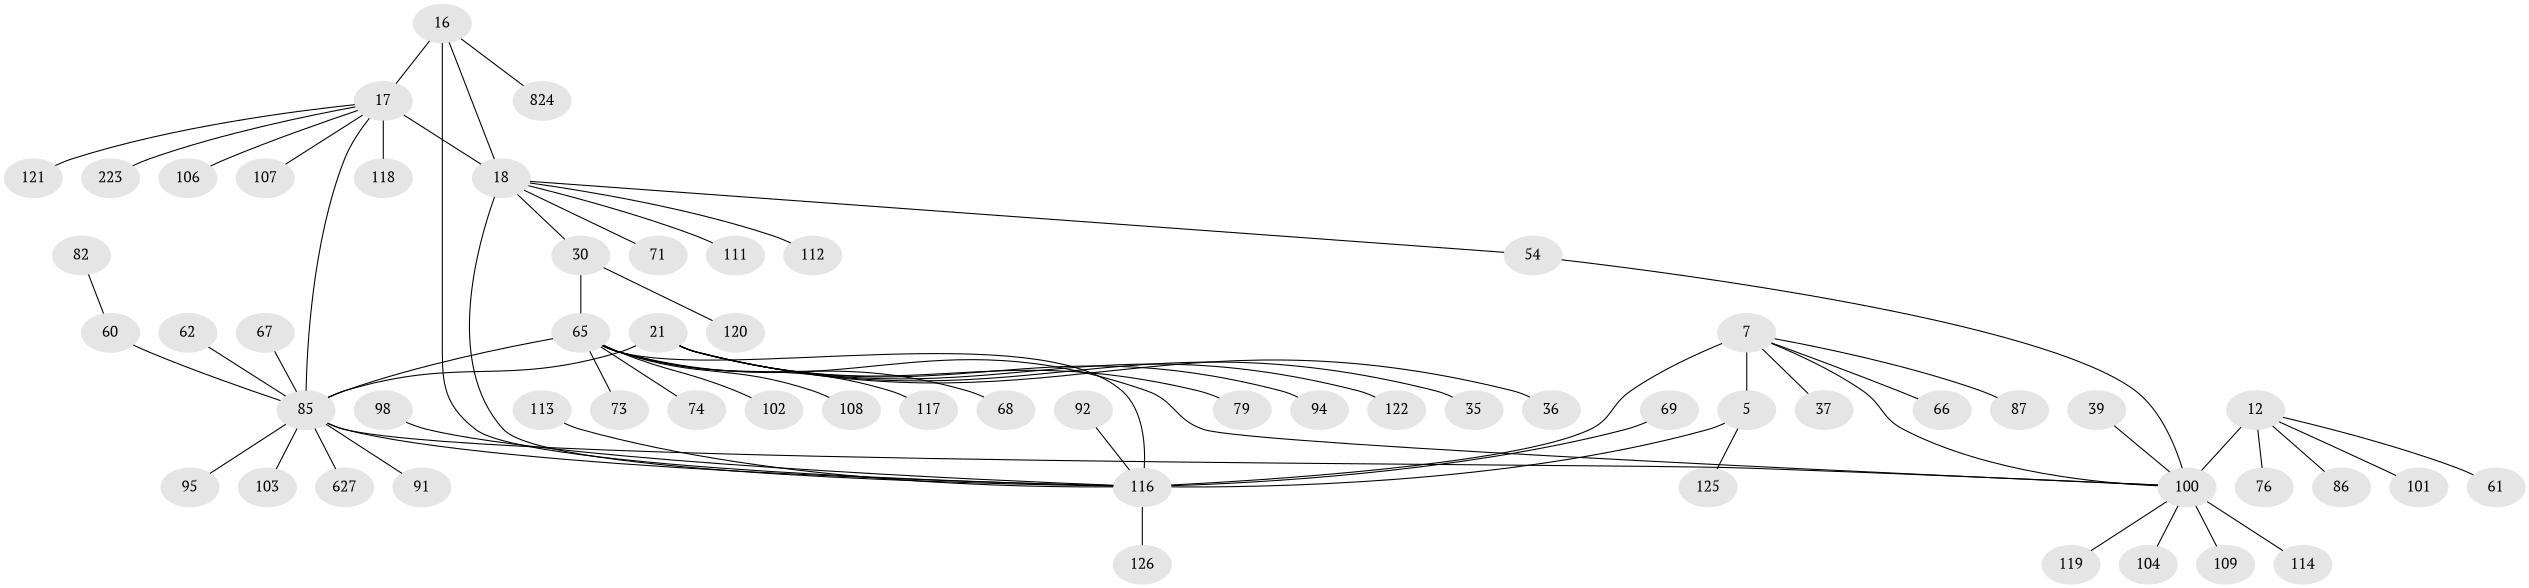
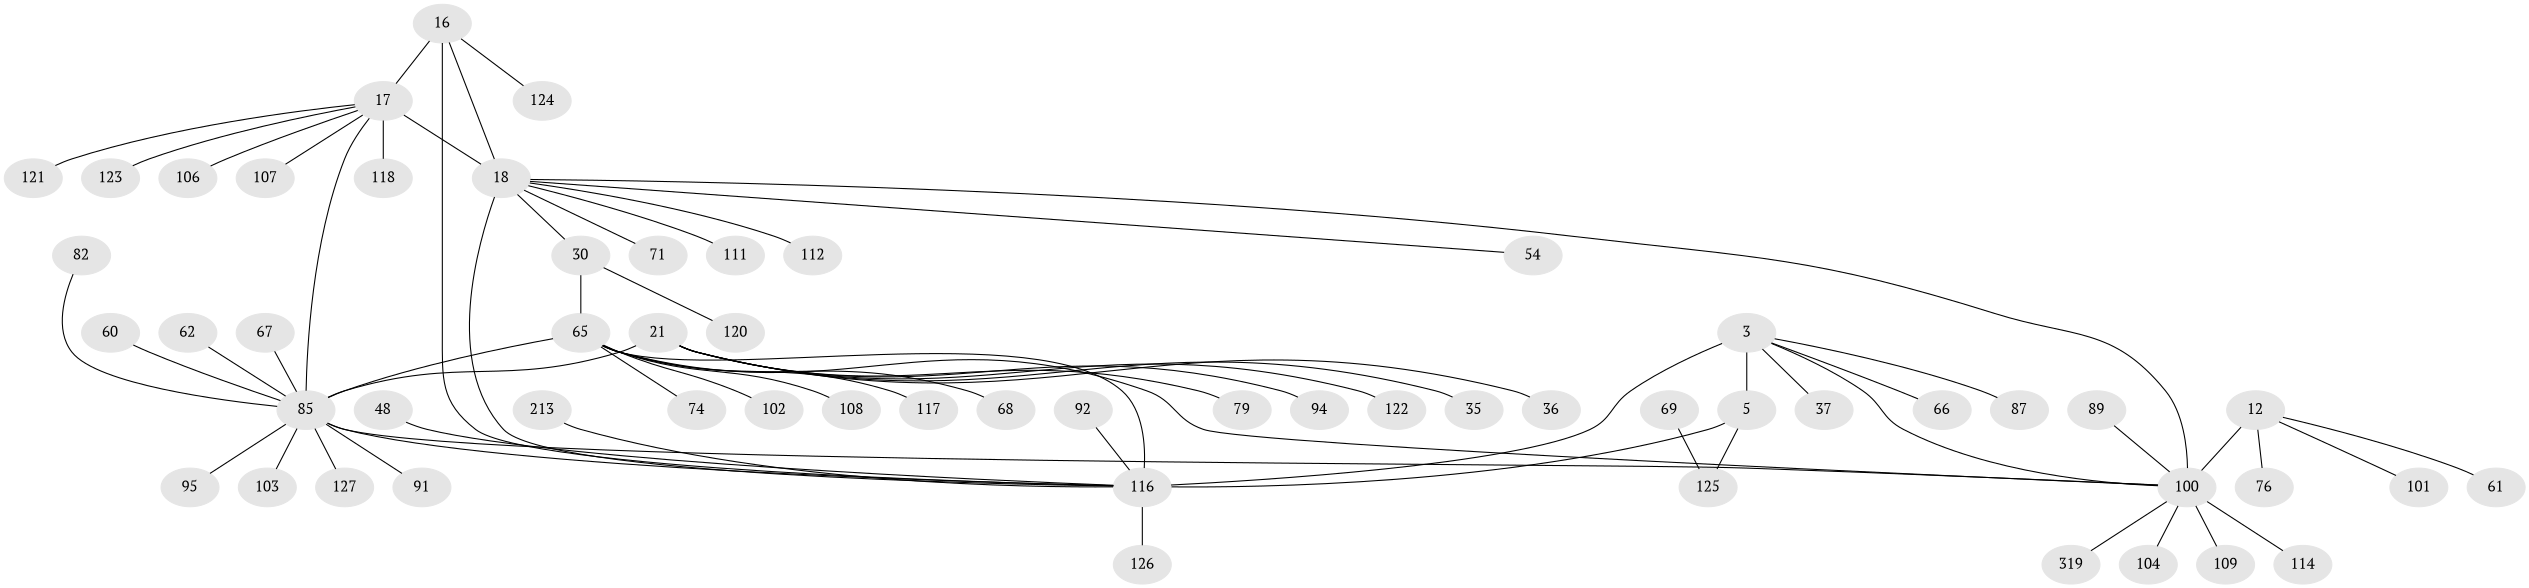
node "824": label "824" -> "124"
node "223": label "223" -> "123"
edge "82" -- "60": now "82" -- "85"
edge "54" -- "100": now "18" -- "100"
node "7": label "7" -> "3"
node "98": label "98" -> "48"
node "113": label "113" -> "213"
node "73": removed
node "39": label "39" -> "89"
edge "69" -- "116": now "69" -- "125"
node "627": label "627" -> "127"
node "86": removed
node "119": label "119" -> "319"
